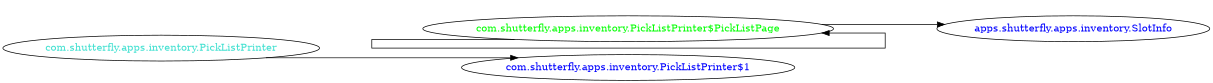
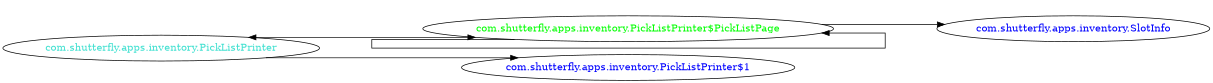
node "apps.shutterfly.apps.inventory.SlotInfo": label "apps.shutterfly.apps.inventory.SlotInfo" -> "com.shutterfly.apps.inventory.SlotInfo"
edge "com.shutterfly.apps.inventory.PickListPrinter$PickListPage" -- "com.shutterfly.apps.inventory.PickListPrinter": added
